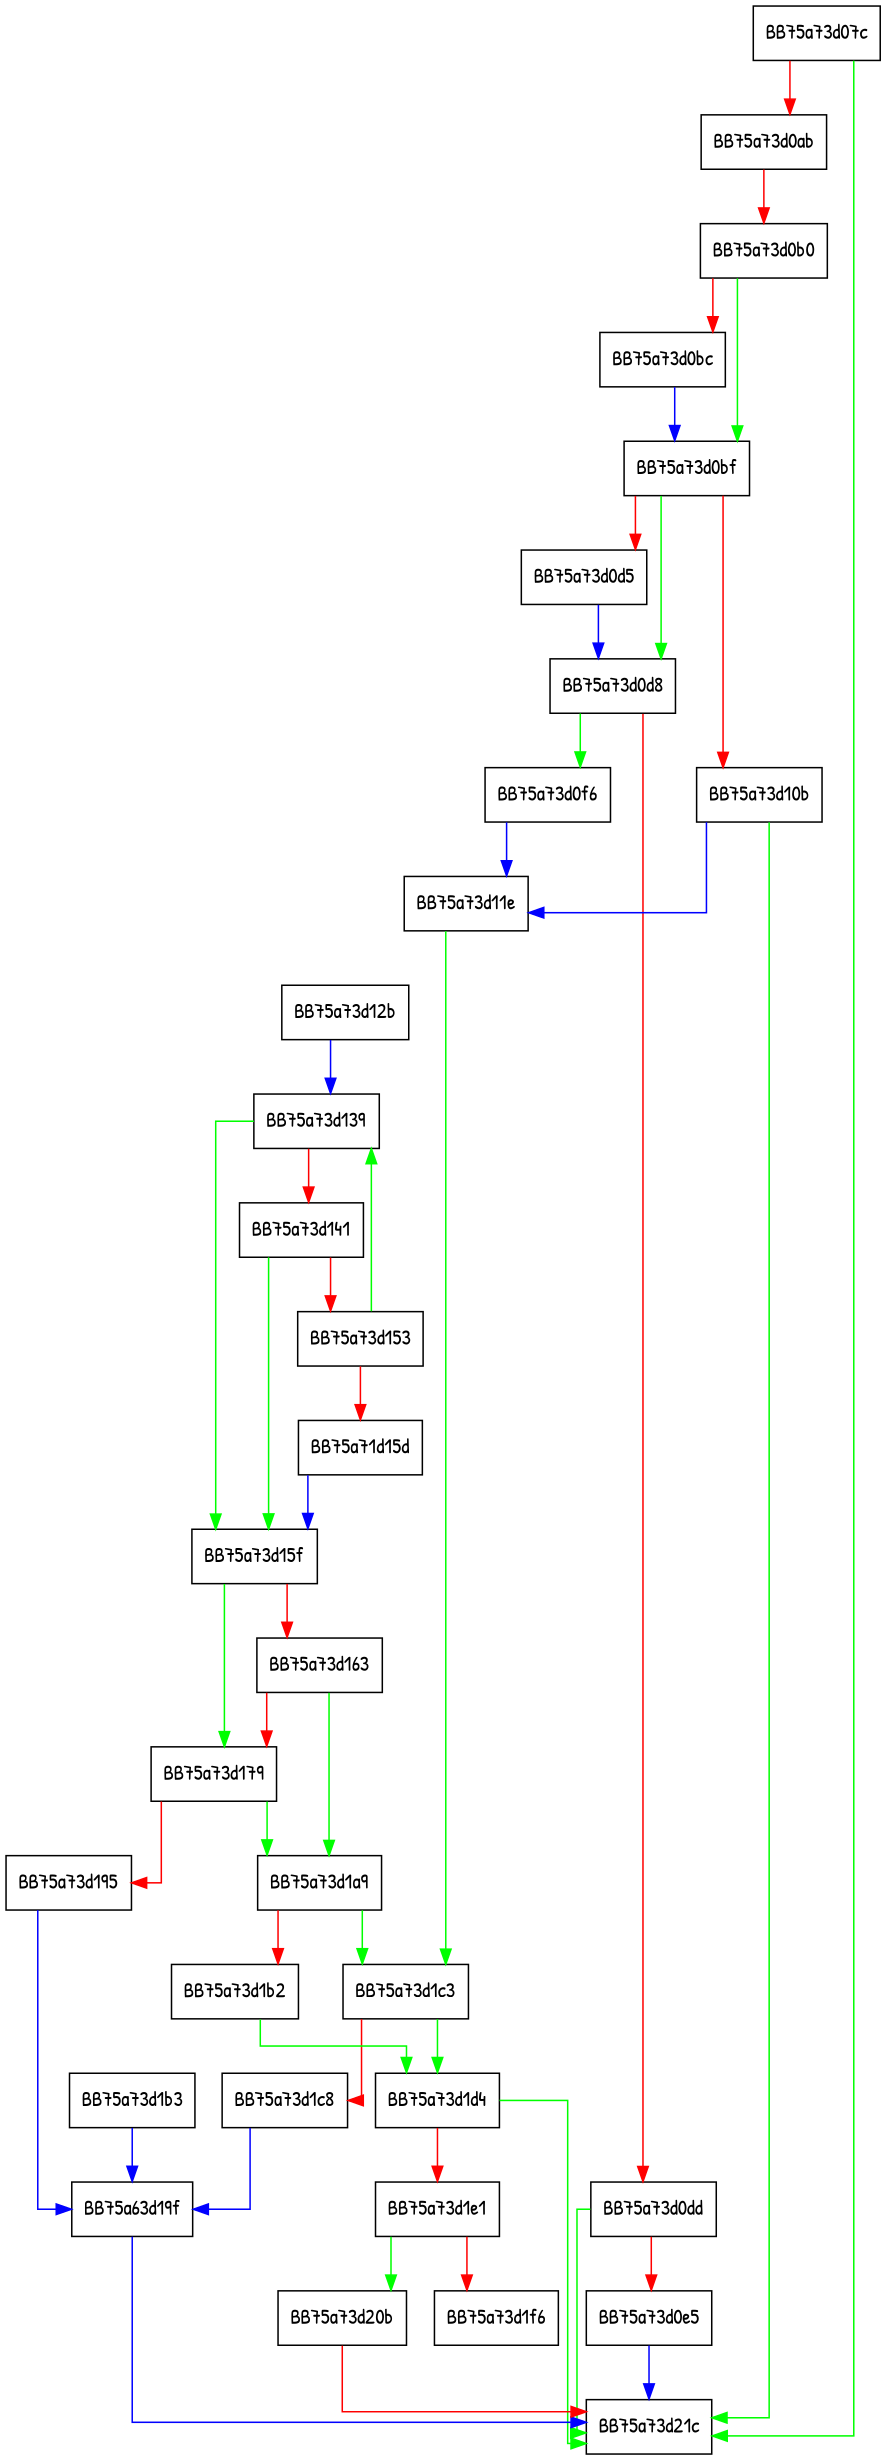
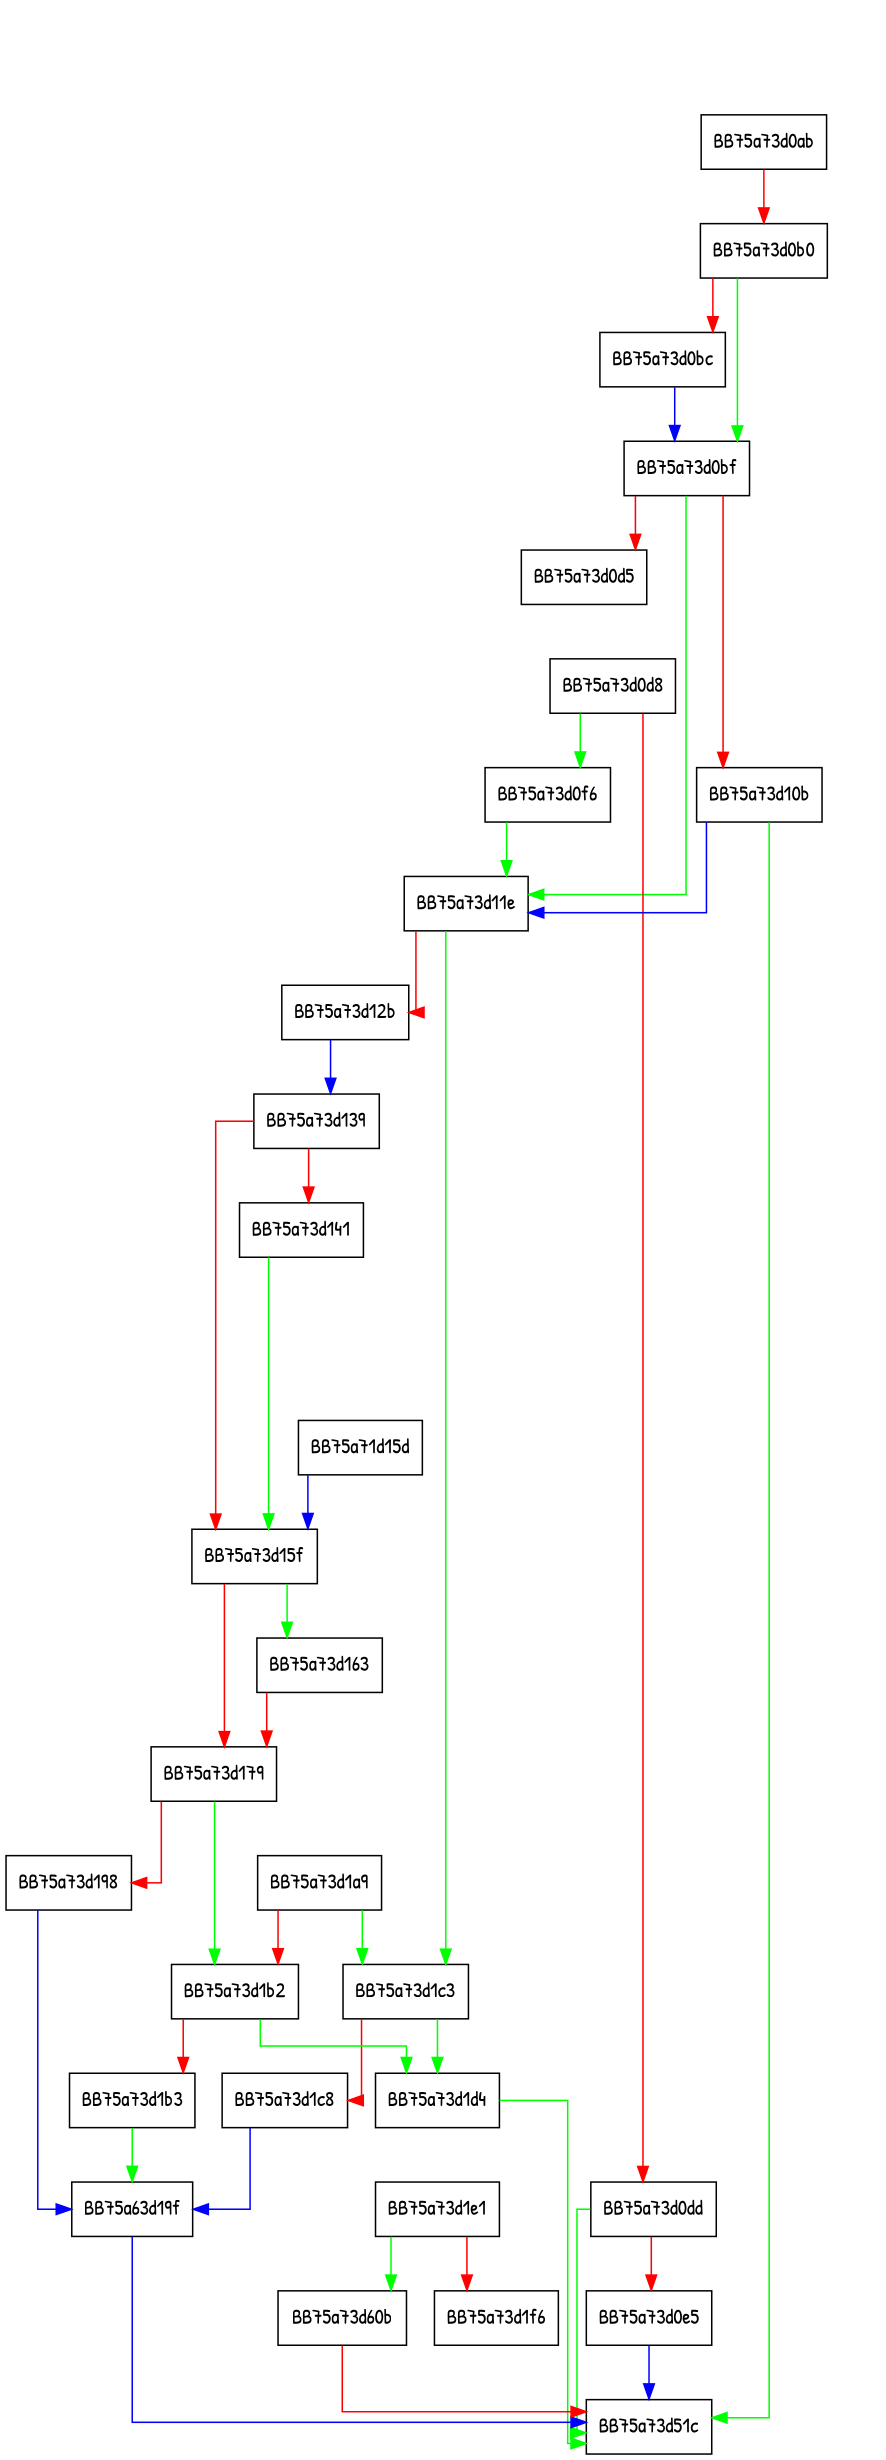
node "BB75a73d07c": removed
edge "BB75a73d0bf" -> "BB75a73d0d8": now "BB75a73d0bf" -> "BB75a73d11e"
edge "BB75a73d0d5" -> "BB75a73d0d8": removed
edge "BB75a73d0f6" -> "BB75a73d11e": color blue -> green
edge "BB75a73d11e" -> "BB75a73d12b": added
edge "BB75a73d139" -> "BB75a73d15f": color green -> red
node "BB75a73d153": removed
edge "BB75a73d15f" -> "BB75a73d163": color red -> green
edge "BB75a73d15f" -> "BB75a73d179": color green -> red
edge "BB75a73d163" -> "BB75a73d1a9": removed
edge "BB75a73d179" -> "BB75a73d1a9": now "BB75a73d179" -> "BB75a73d1b2"
node "BB75a73d195": label "BB75a73d195" -> "BB75a73d198"
edge "BB75a73d1b2" -> "BB75a73d1b3": added
edge "BB75a73d1b3" -> "BB75a63d19f": color blue -> green
edge "BB75a73d1d4" -> "BB75a73d1e1": removed
node "BB75a73d20b": label "BB75a73d20b" -> "BB75a73d60b"
node "BB75a73d21c": label "BB75a73d21c" -> "BB75a73d51c"
